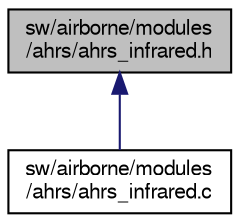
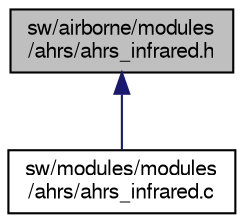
node "sw/airborne/modules /ahrs/ahrs_infrared.c": label "sw/airborne/modules /ahrs/ahrs_infrared.c" -> "sw/modules/modules /ahrs/ahrs_infrared.c"
